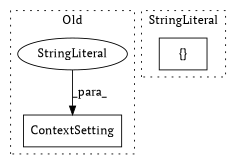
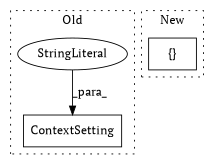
cluster "StringLiteral": label "StringLiteral" -> "New"
